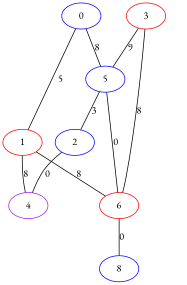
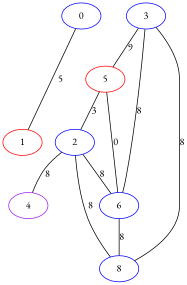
node "3": color red -> blue
edge "0" -- "5": removed, label "8"
node "5": color blue -> red
edge "3" -- "8": added, label "8"
edge "1" -- "4": removed, label "8"
edge "2" -- "4": label "0" -> "8"
edge "1" -- "6": now "2" -- "6"
node "6": color red -> blue
edge "2" -- "8": added, label "8"
edge "6" -- "8": label "0" -> "8"
